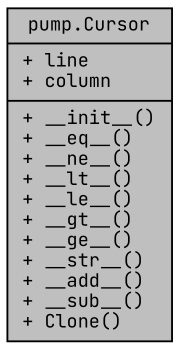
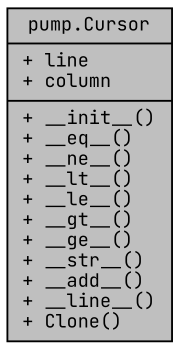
node "pump.Cursor": text "+ __sub__()" -> "+ __line__()"
